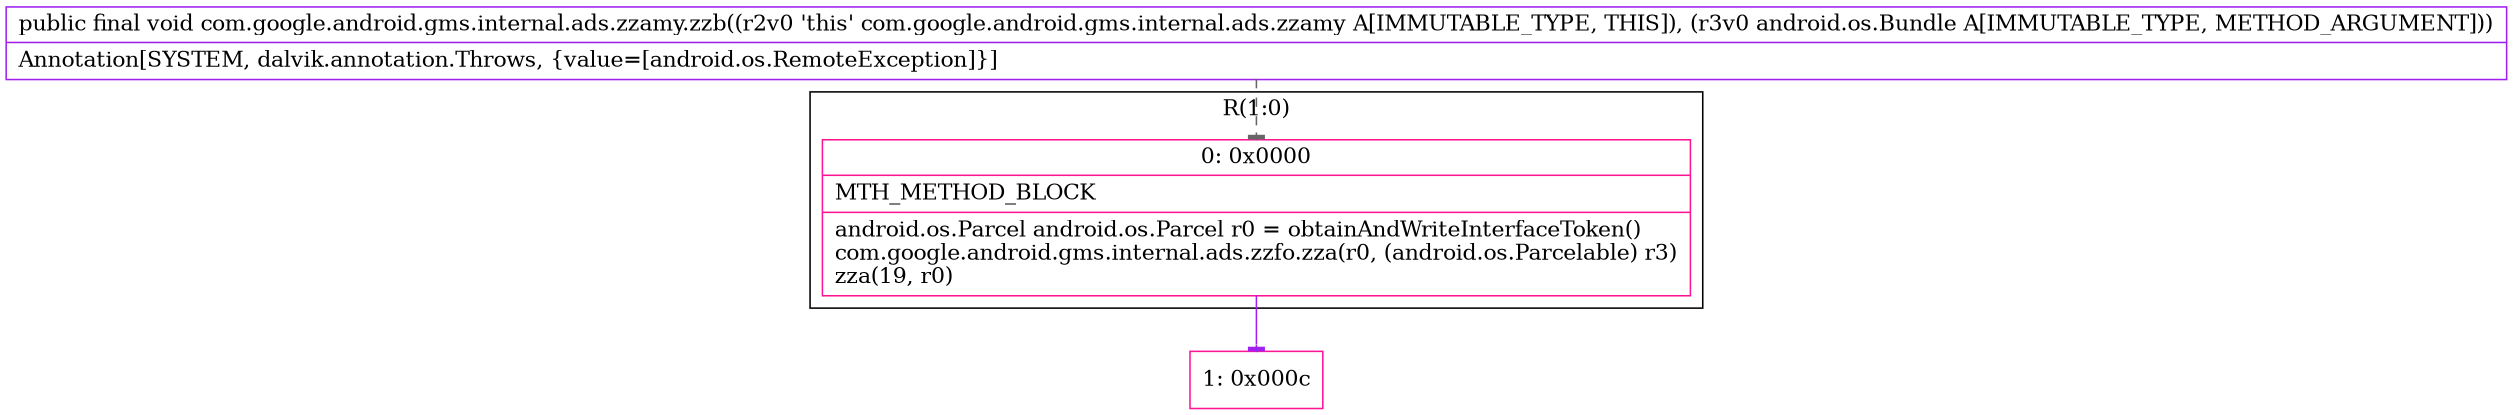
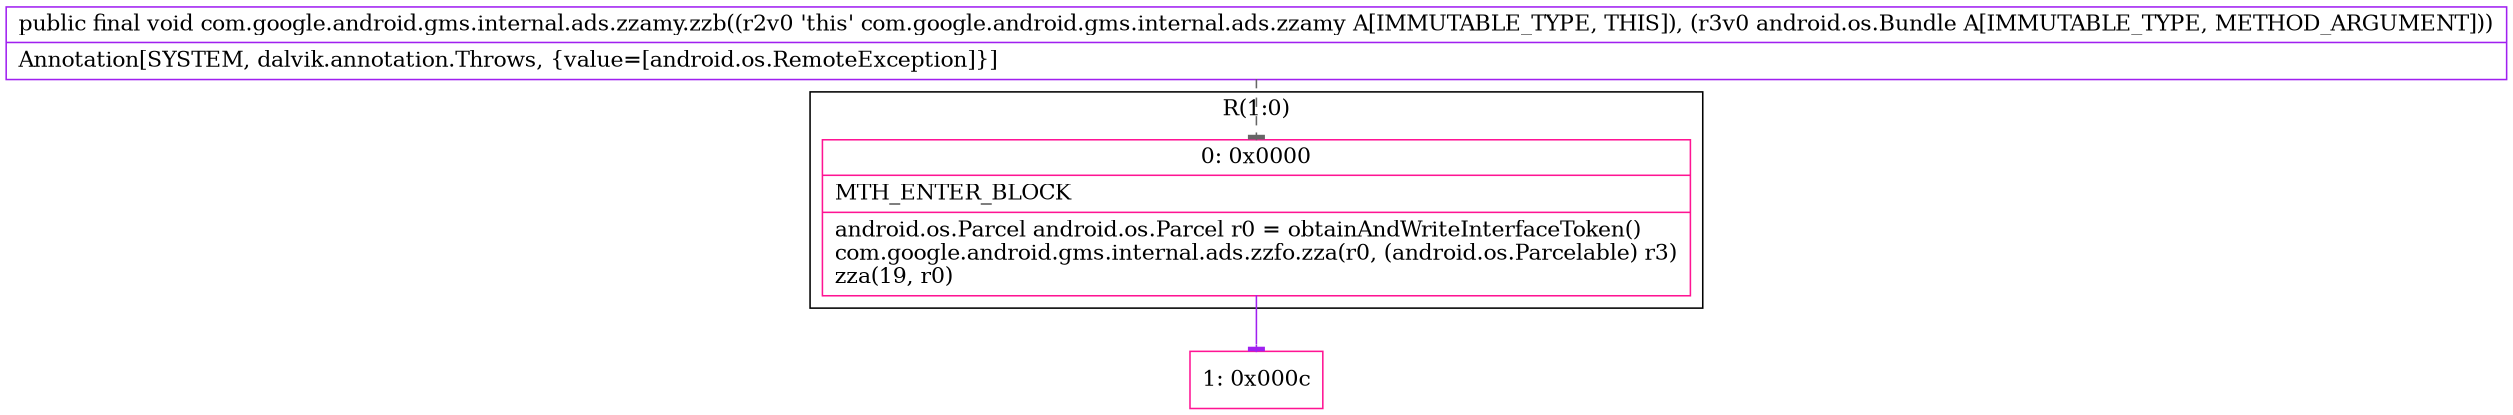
node "0: 0x0000": text "MTH_METHOD_BLOCK" -> "MTH_ENTER_BLOCK"
